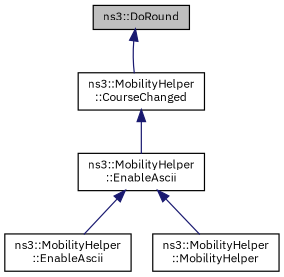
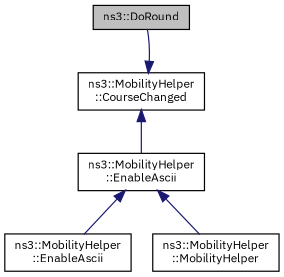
edge "ns3::MobilityHelper ::CourseChanged" -> "ns3::DoRound": reversed
